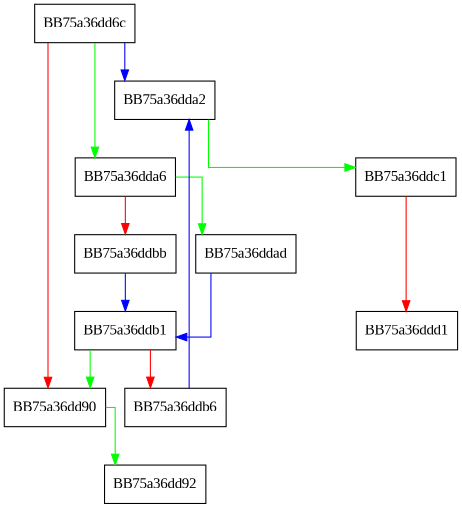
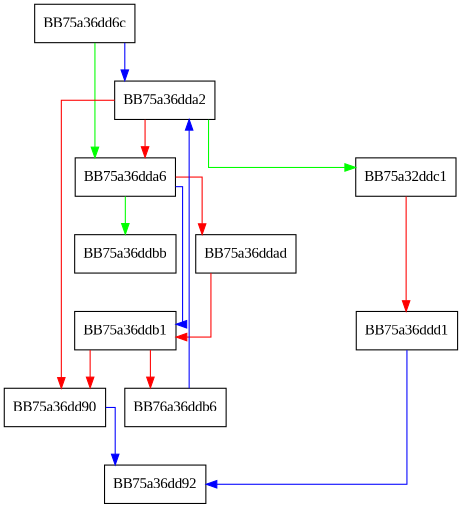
edge "BB75a36dda2" -> "BB75a36dda6": added
node "BB75a36ddc1": label "BB75a36ddc1" -> "BB75a32ddc1"
edge "BB75a36dda6" -> "BB75a36ddad": color green -> red
edge "BB75a36dd6c" -> "BB75a36dd90": now "BB75a36dda2" -> "BB75a36dd90"
edge "BB75a36dda6" -> "BB75a36ddbb": color red -> green
edge "BB75a36ddbb" -> "BB75a36ddb1": now "BB75a36dda6" -> "BB75a36ddb1"
edge "BB75a36ddad" -> "BB75a36ddb1": color blue -> red
edge "BB75a36ddb1" -> "BB75a36dd90": color green -> red
node "BB75a36ddb6": label "BB75a36ddb6" -> "BB76a36ddb6"
edge "BB75a36dd90" -> "BB75a36dd92": color green -> blue
edge "BB75a36ddd1" -> "BB75a36dd92": added
